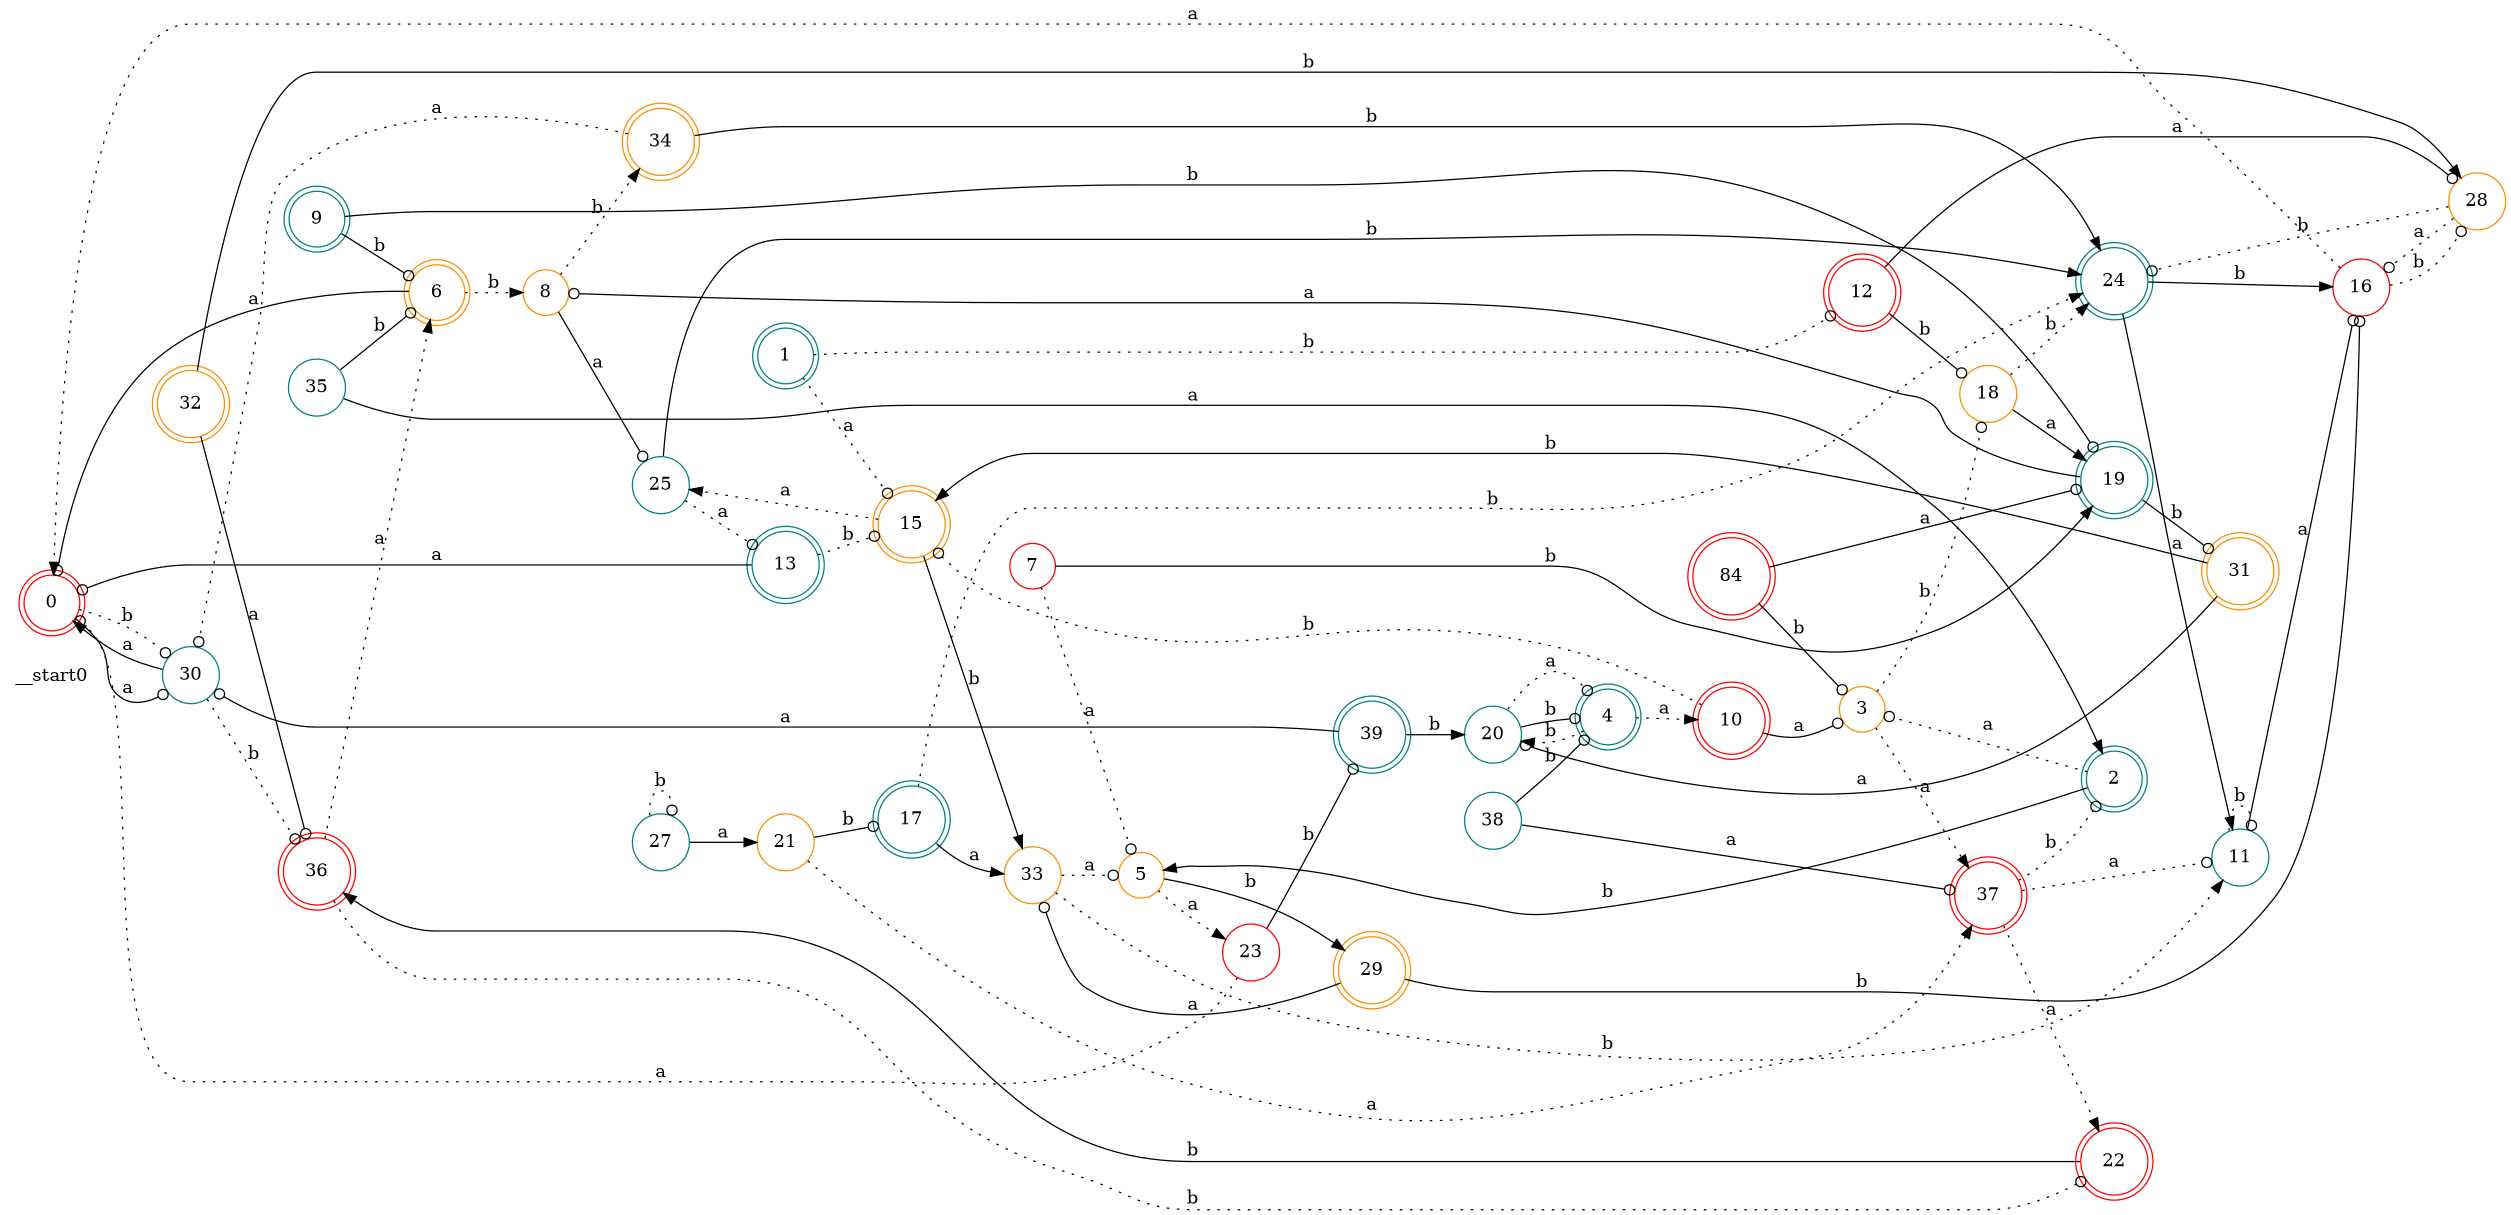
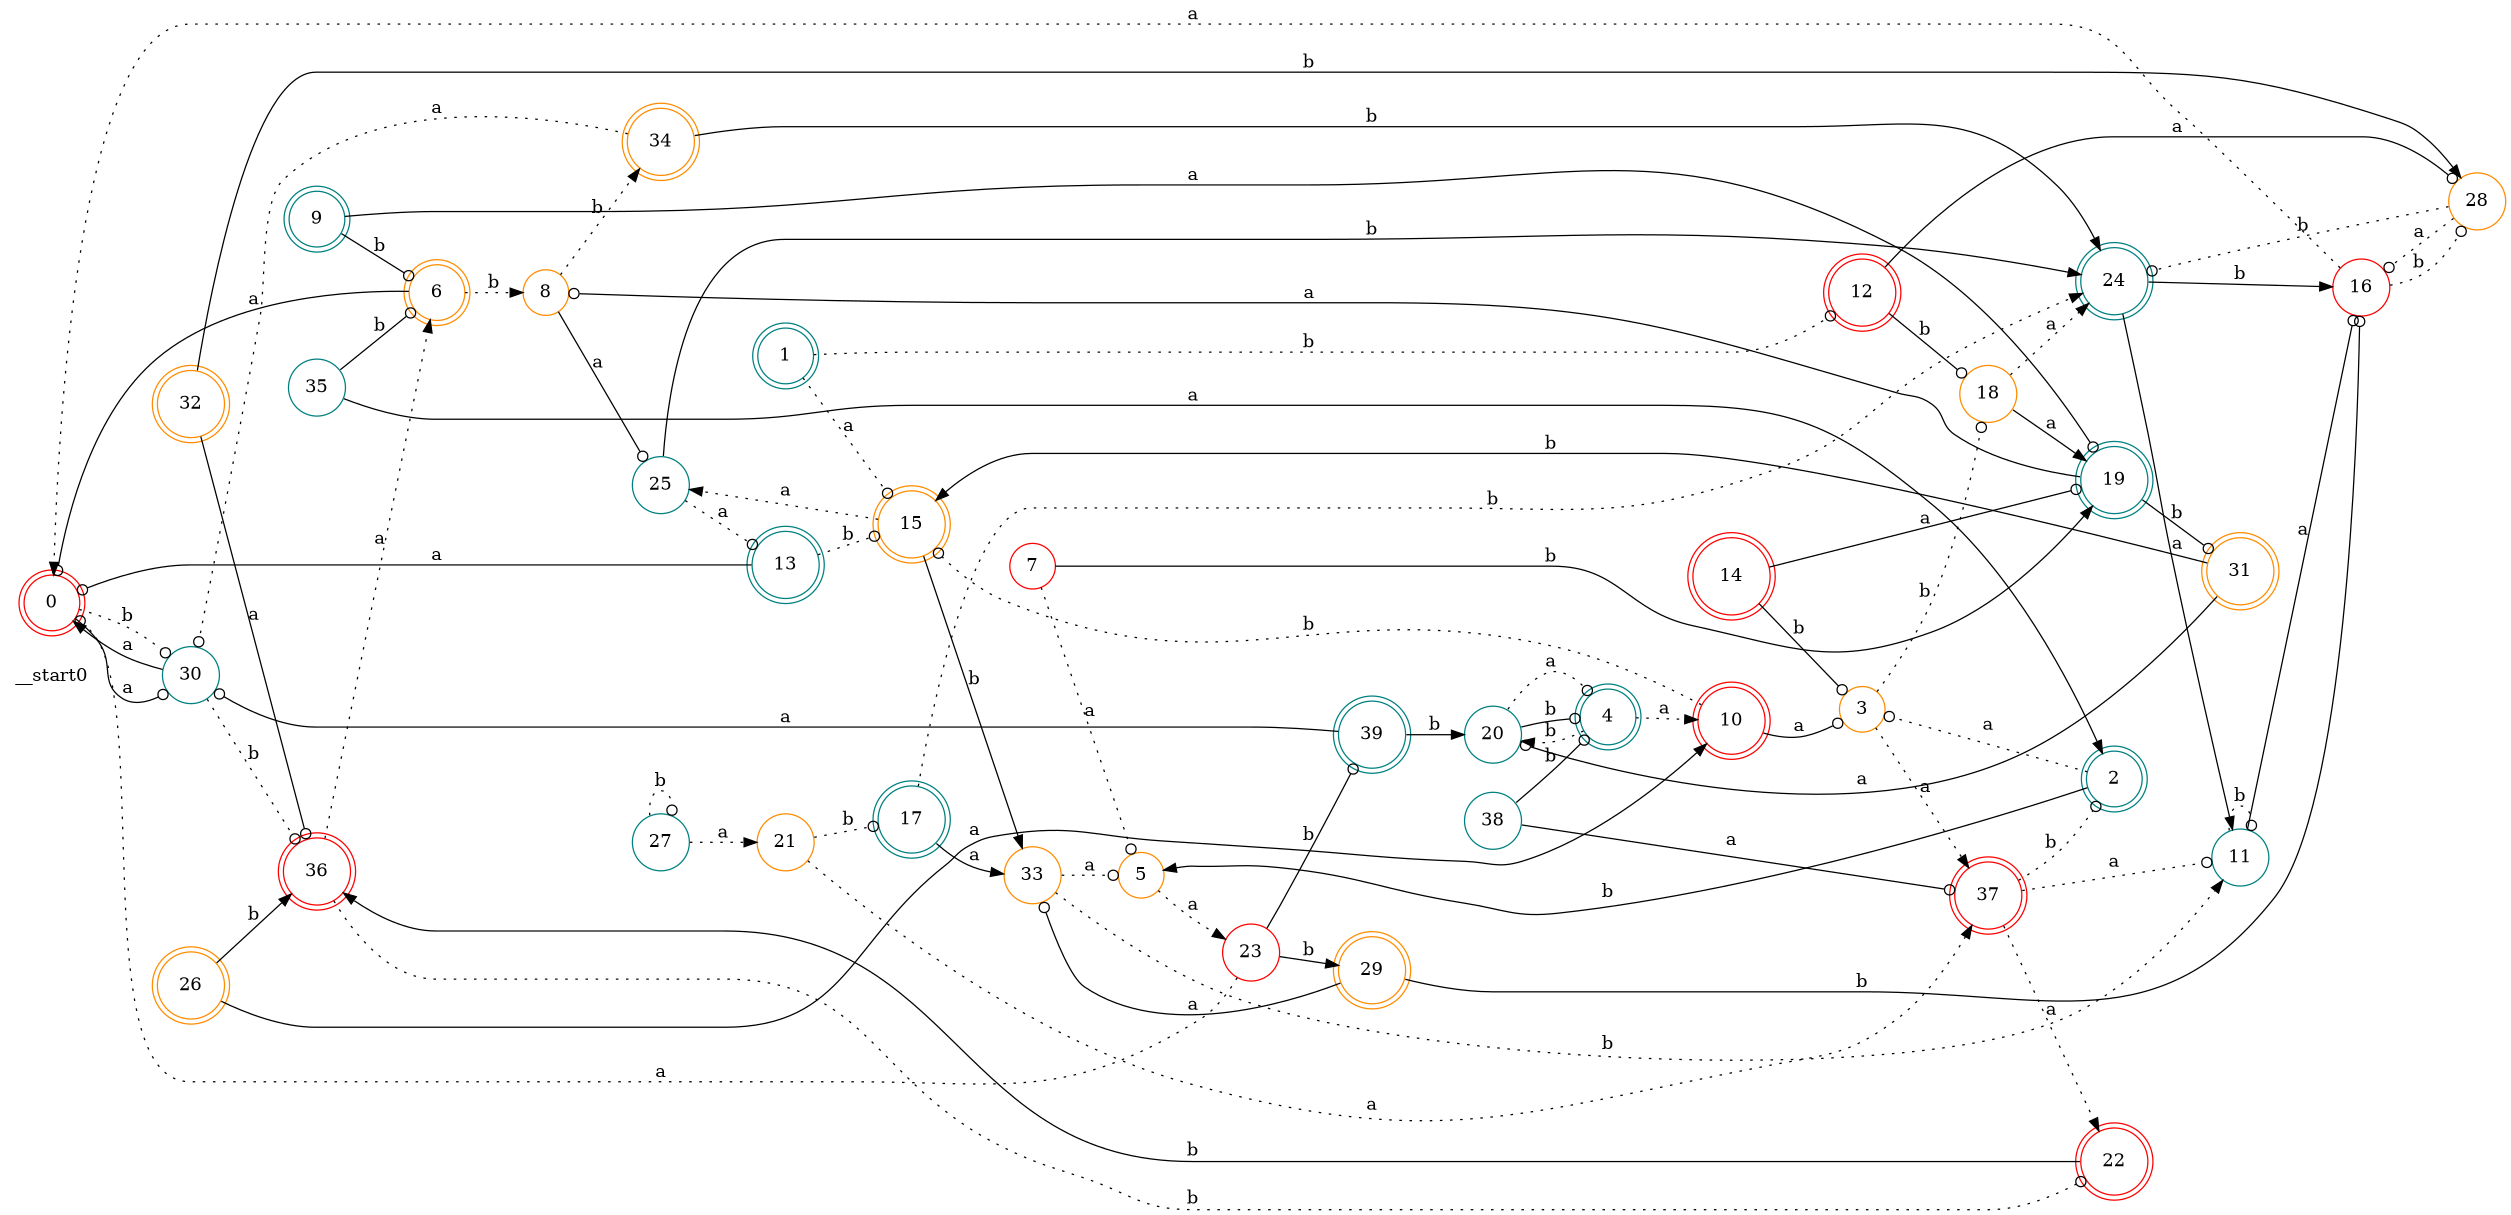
edge "9" -> "19": label "b" -> "a"
edge "18" -> "24": label "b" -> "a"
node "84": label "84" -> "14"
edge "21" -> "17": style solid -> dotted
edge "27" -> "21": style solid -> dotted
edge "5" -> "29": now "23" -> "29"
node "26": added
